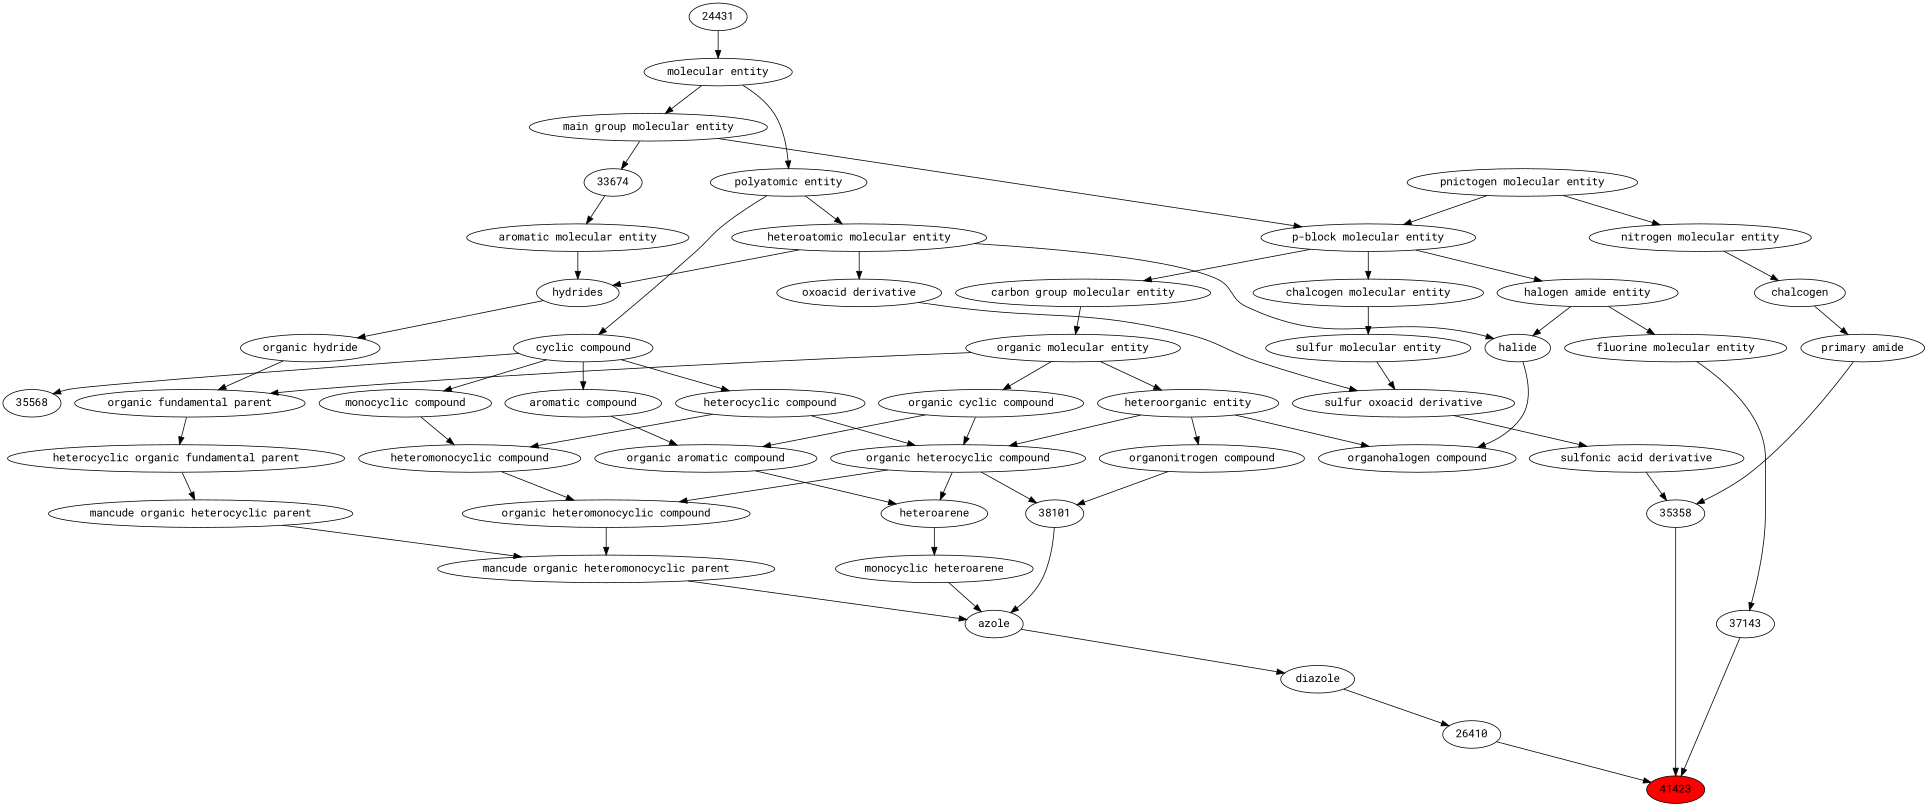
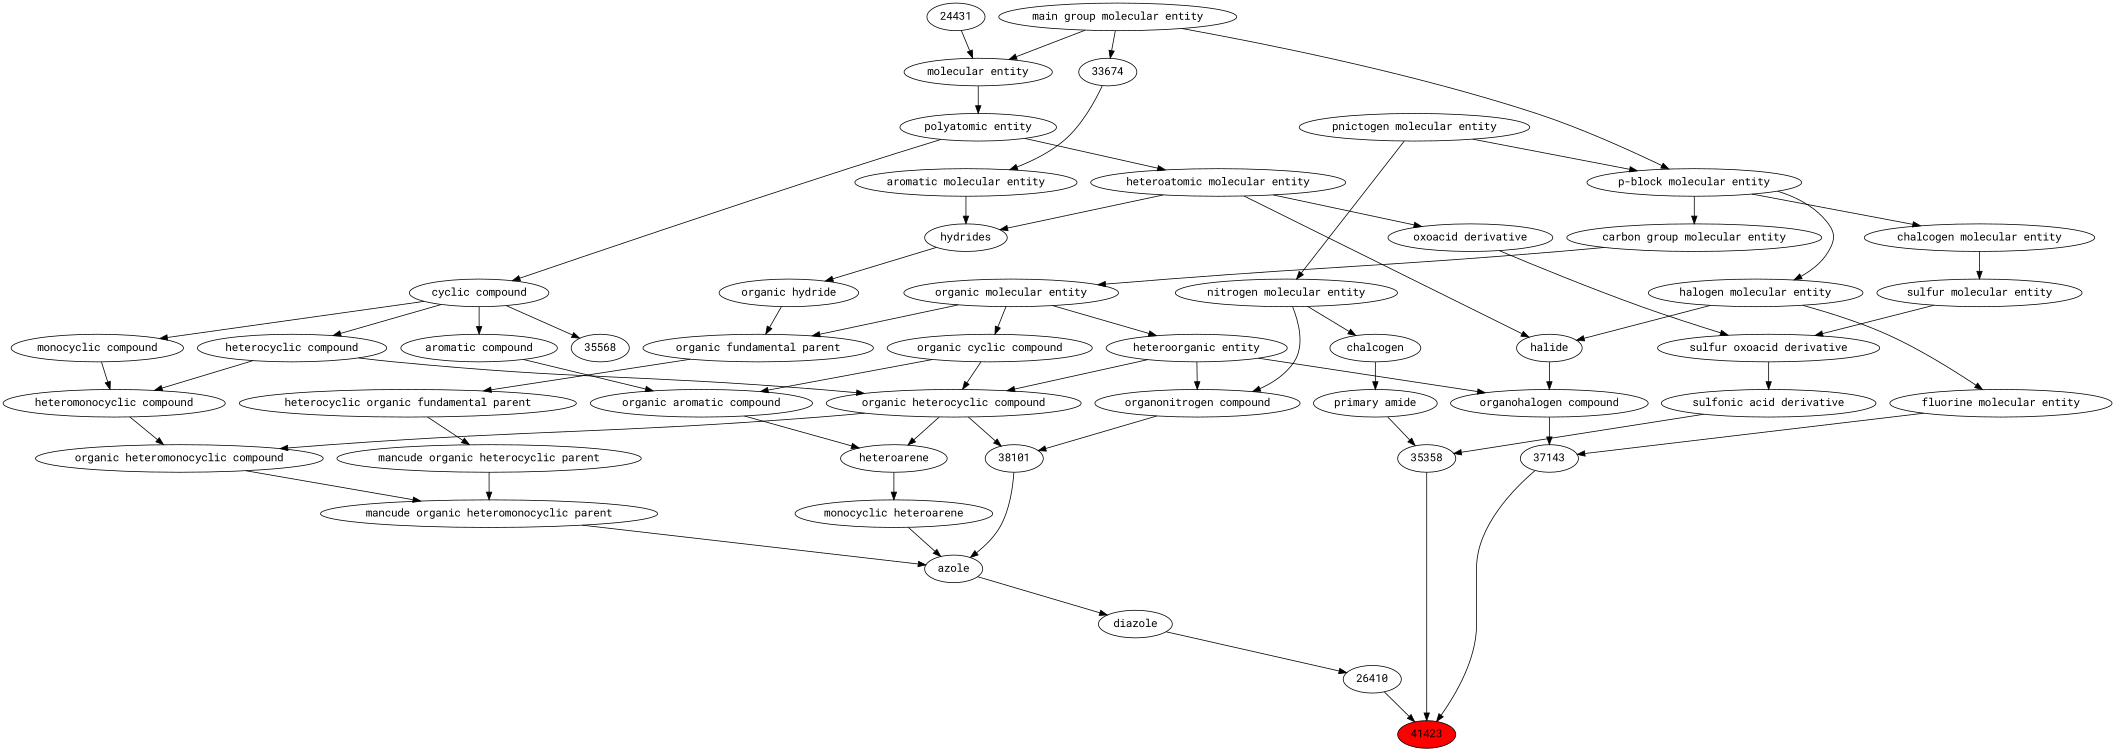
edge "molecular entity" -> "main group molecular entity": reversed
node "halogen amide entity": label "halogen amide entity" -> "halogen molecular entity"
edge "nitrogen molecular entity" -> "organonitrogen compound": added
edge "organohalogen compound" -> "37143": added
